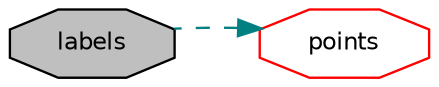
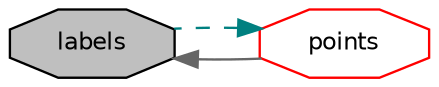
edge "points" -> "labels": added
